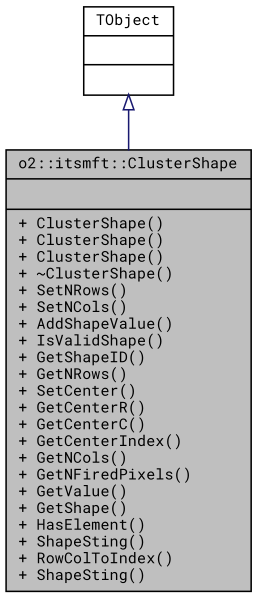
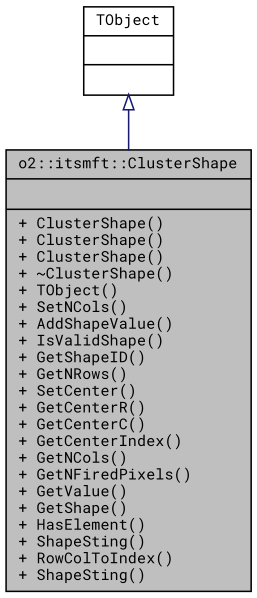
node "o2::itsmft::ClusterShape": text "+ SetNRows()" -> "+ TObject()"
